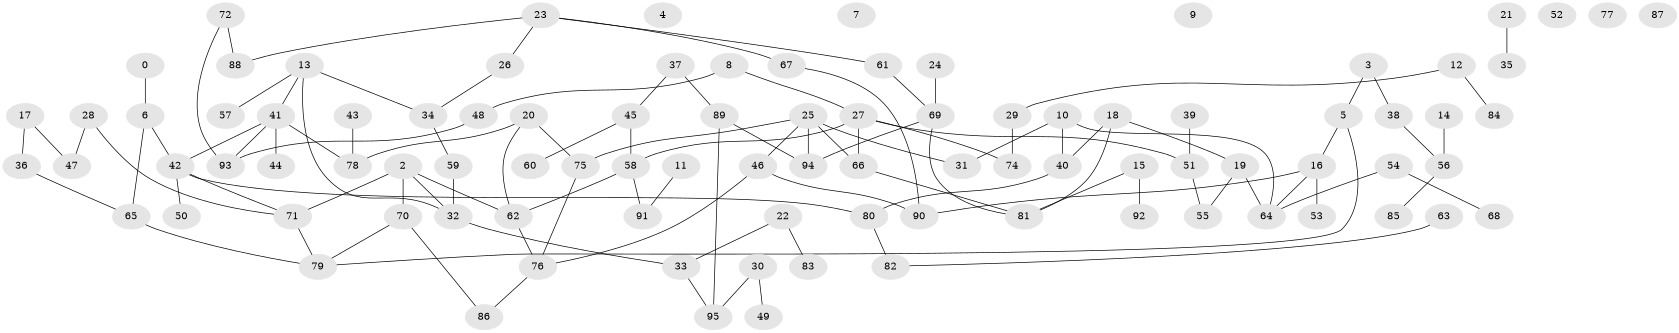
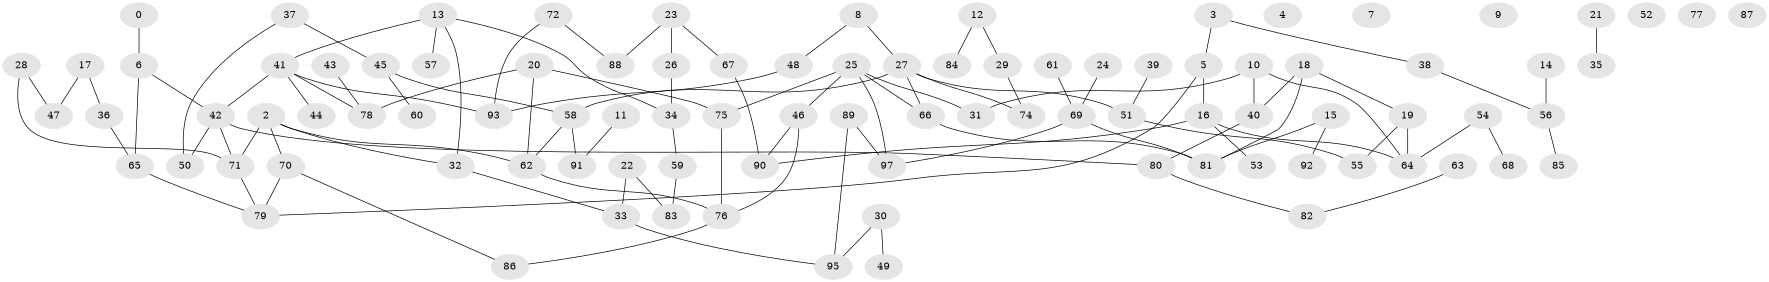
edge "23" -- "61": removed
edge "37" -- "89": now "37" -- "50"
node "94": label "94" -> "97"
edge "59" -- "32": now "59" -- "83"
